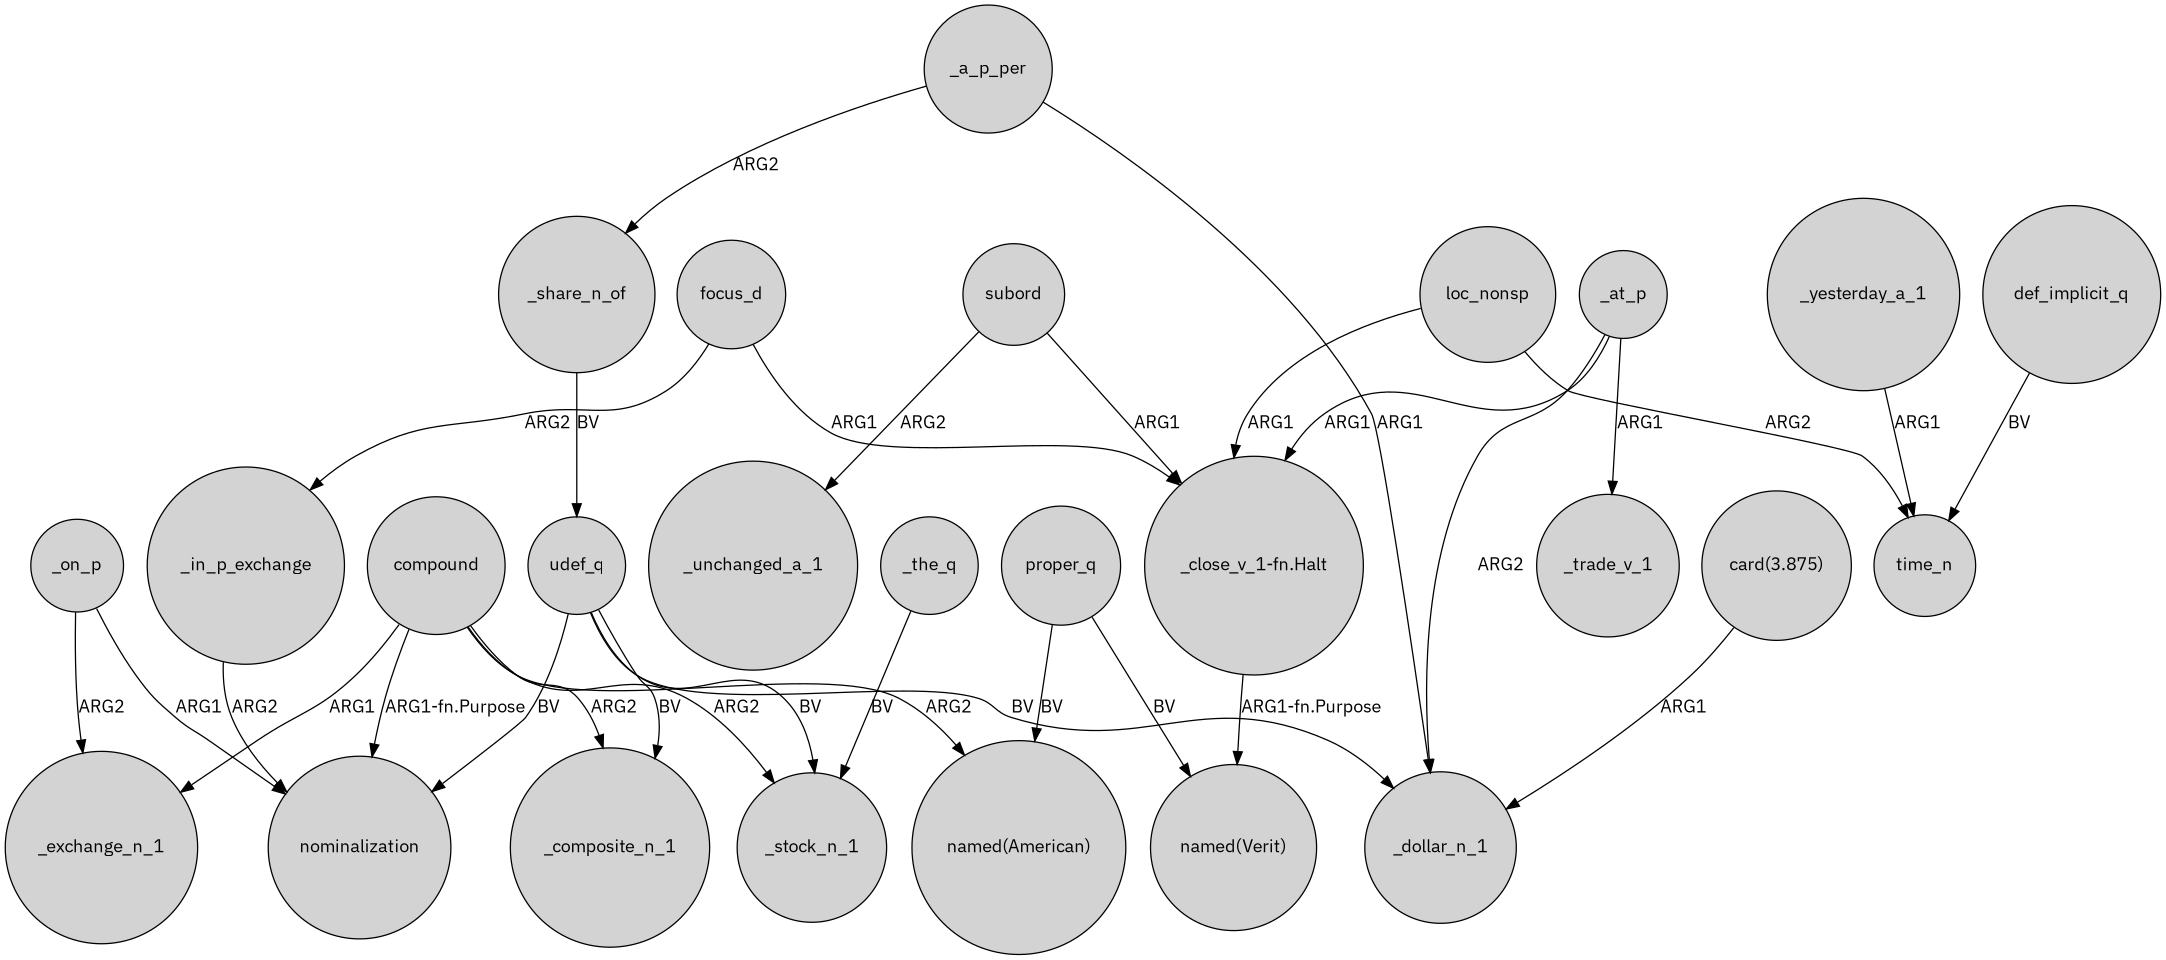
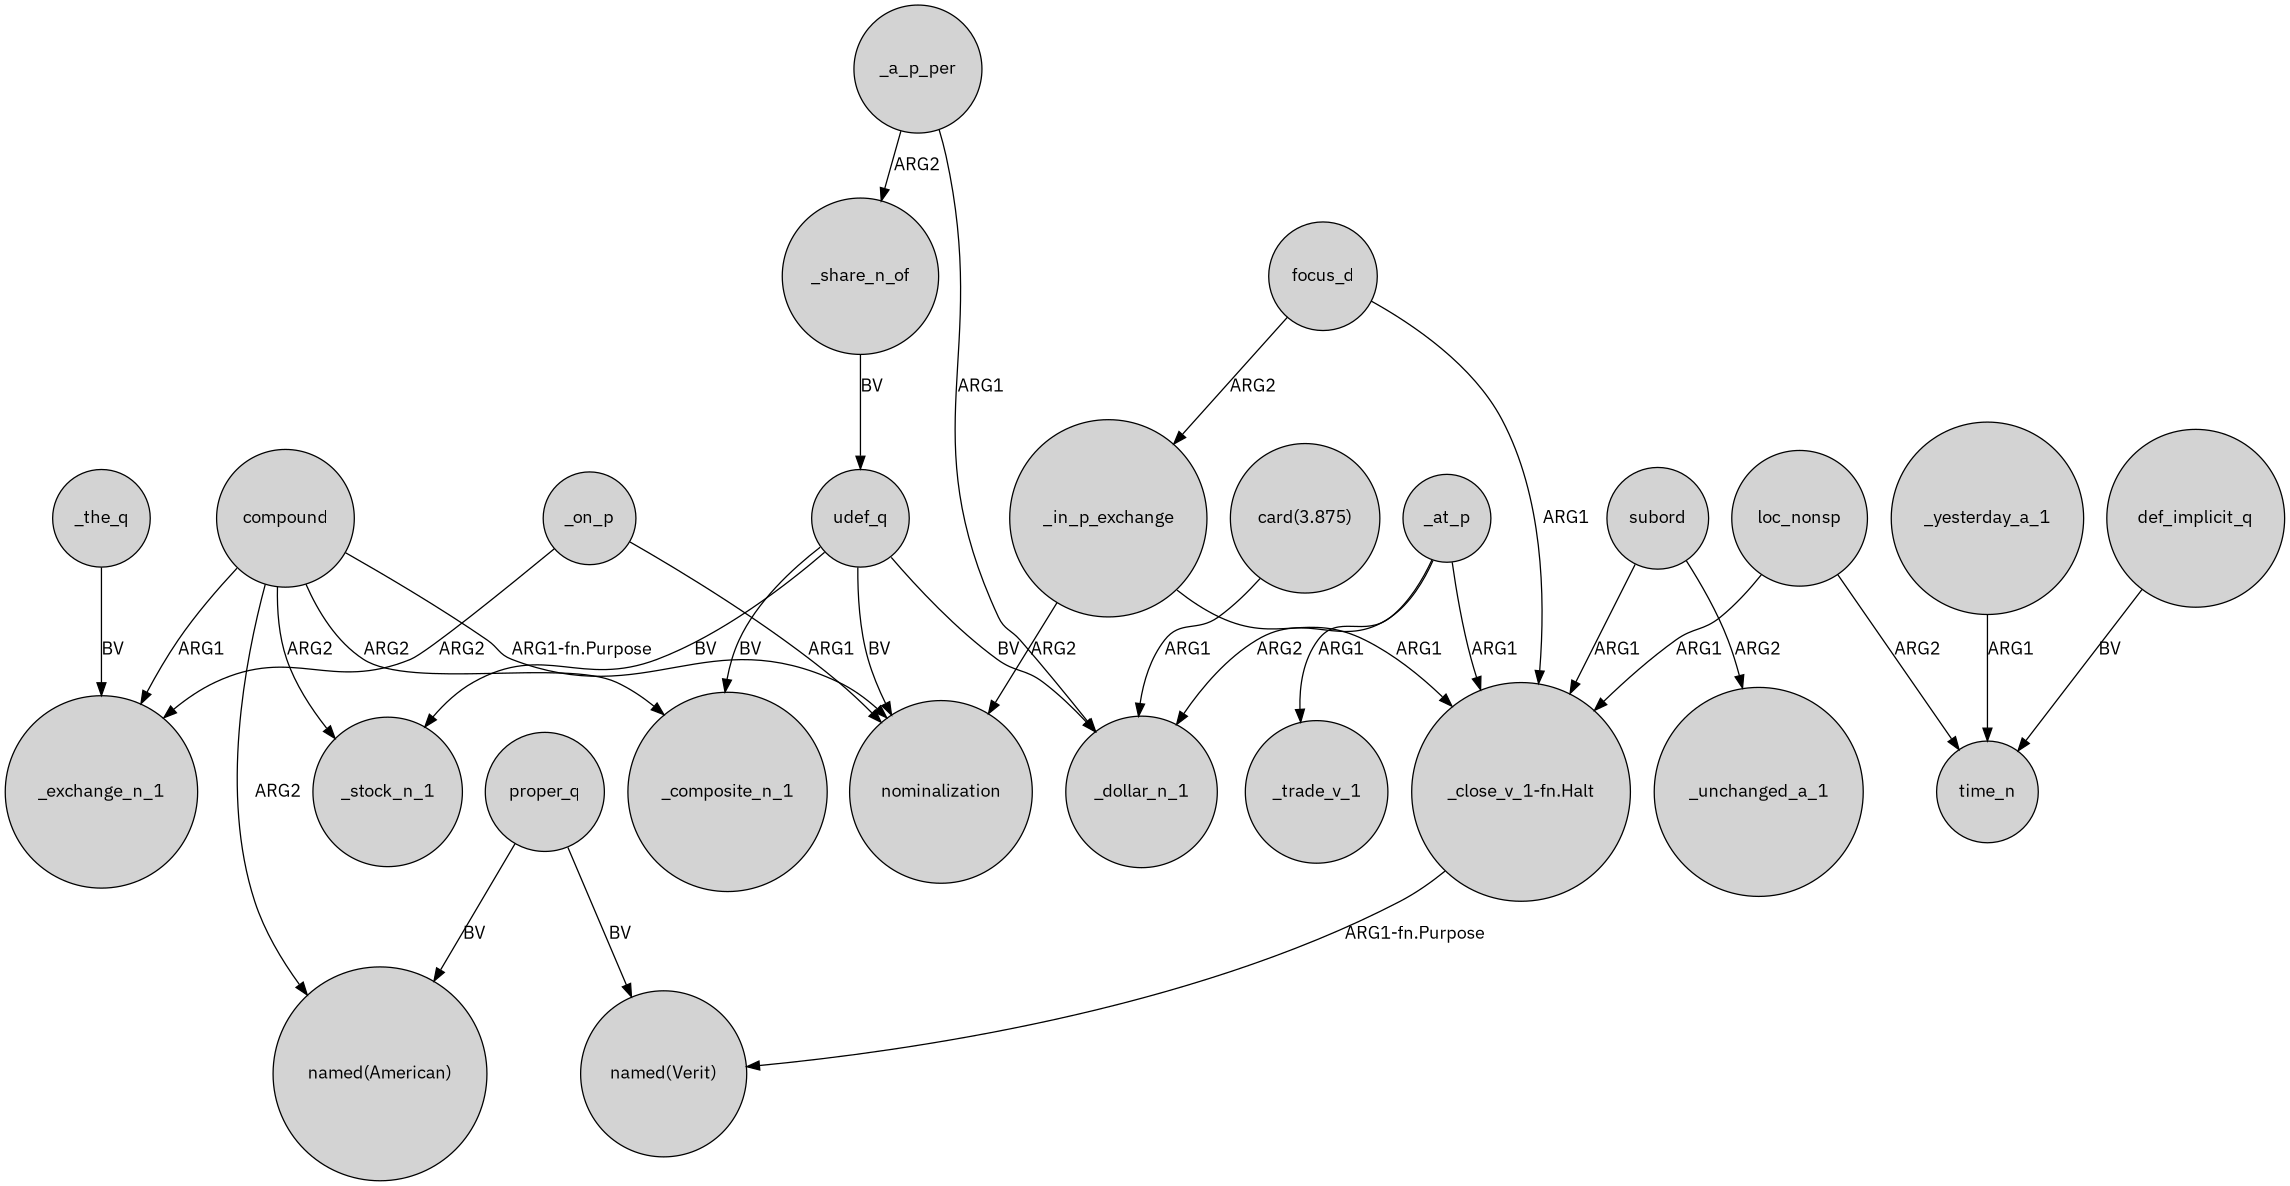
edge "_in_p_exchange" -> "_close_v_1-fn.Halt": added, label "ARG1"
edge "_the_q" -> "_stock_n_1": now "_the_q" -> "_exchange_n_1"
